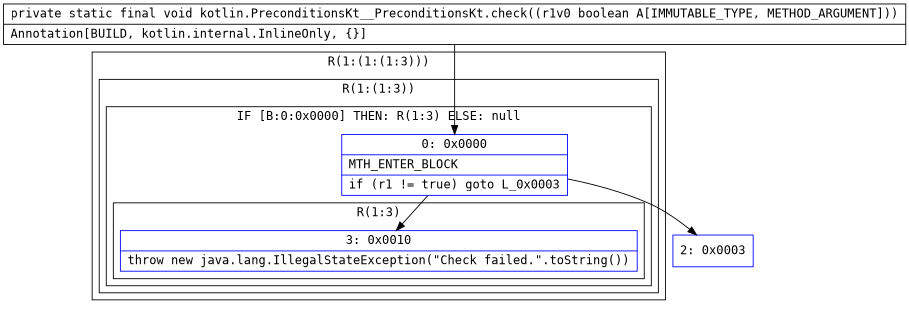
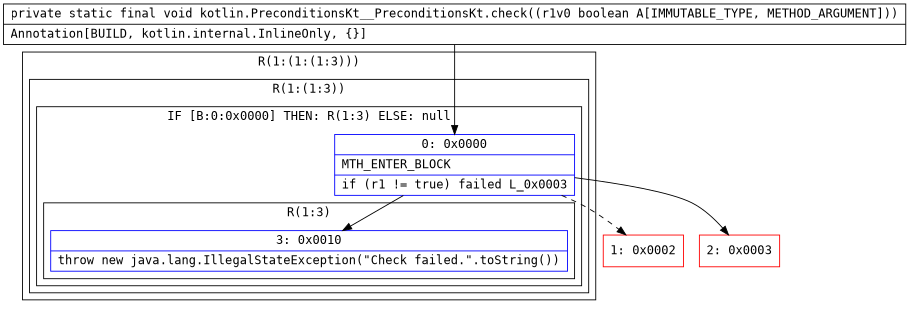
node "0: 0x0000": text "if (r1 != true) goto L_0x0003" -> "if (r1 != true) failed L_0x0003"
node "1: 0x0002": added
node "2: 0x0003": color blue -> red
